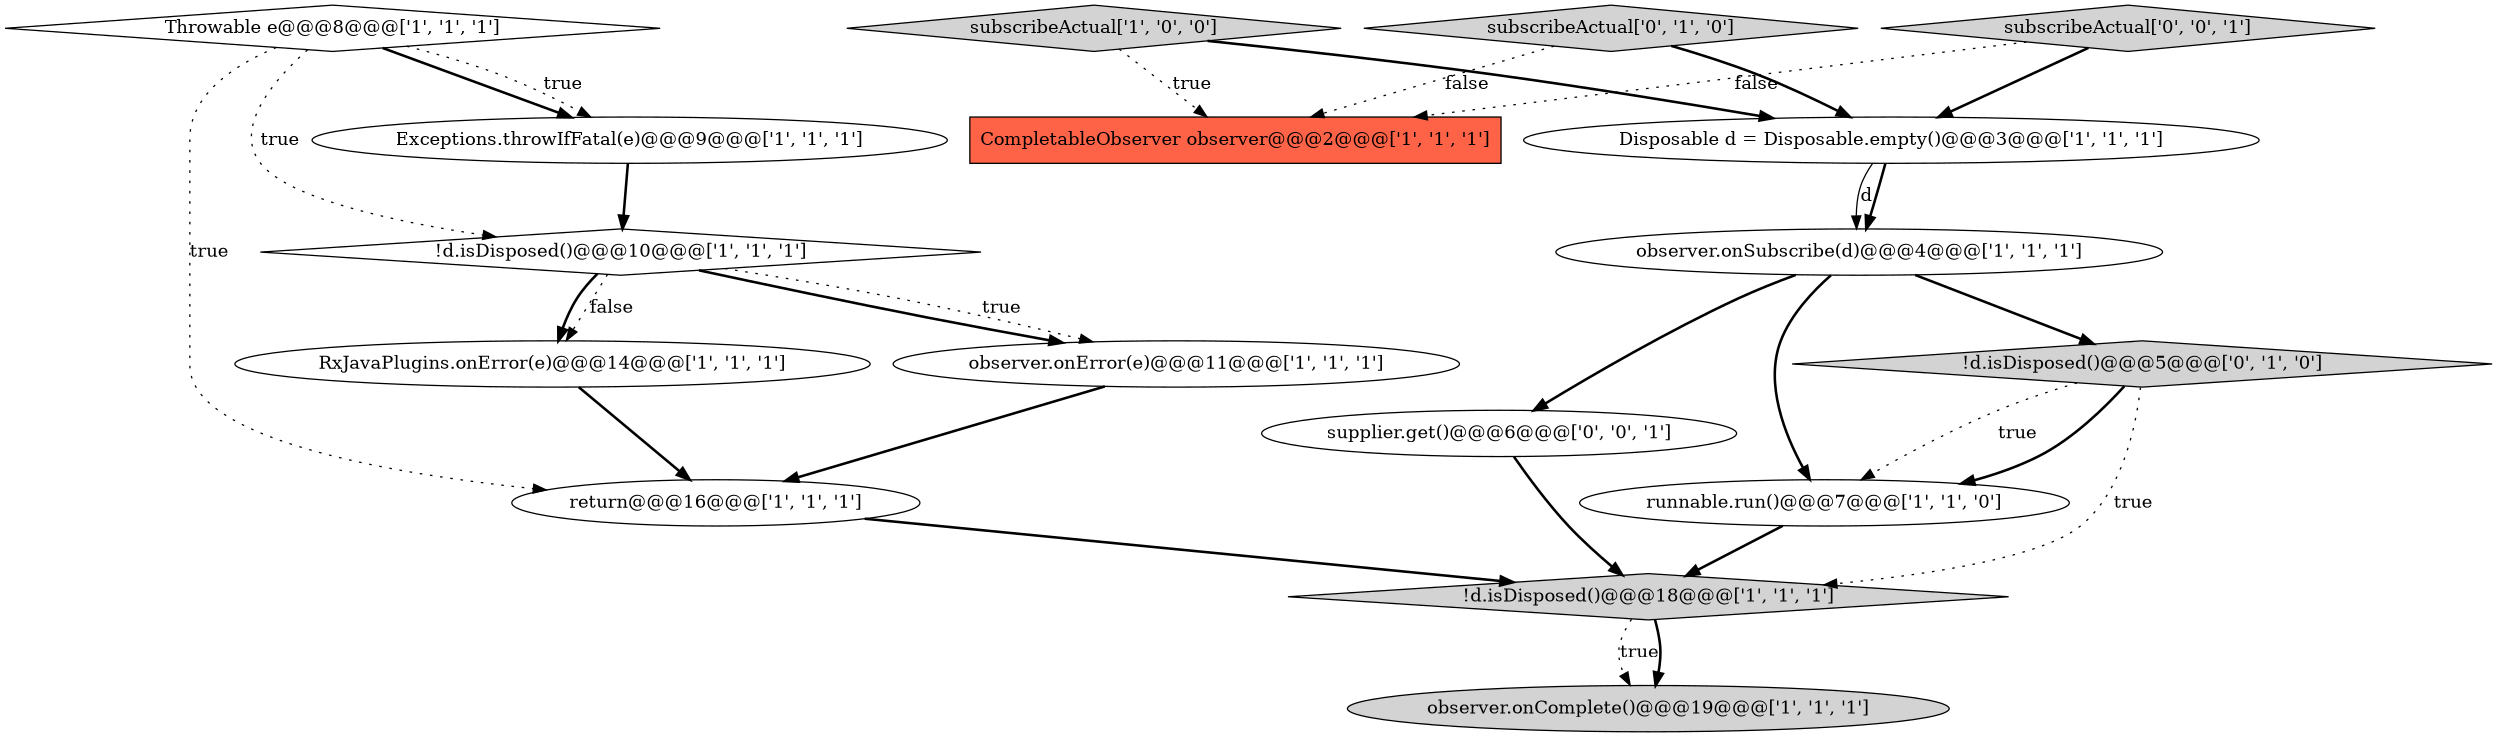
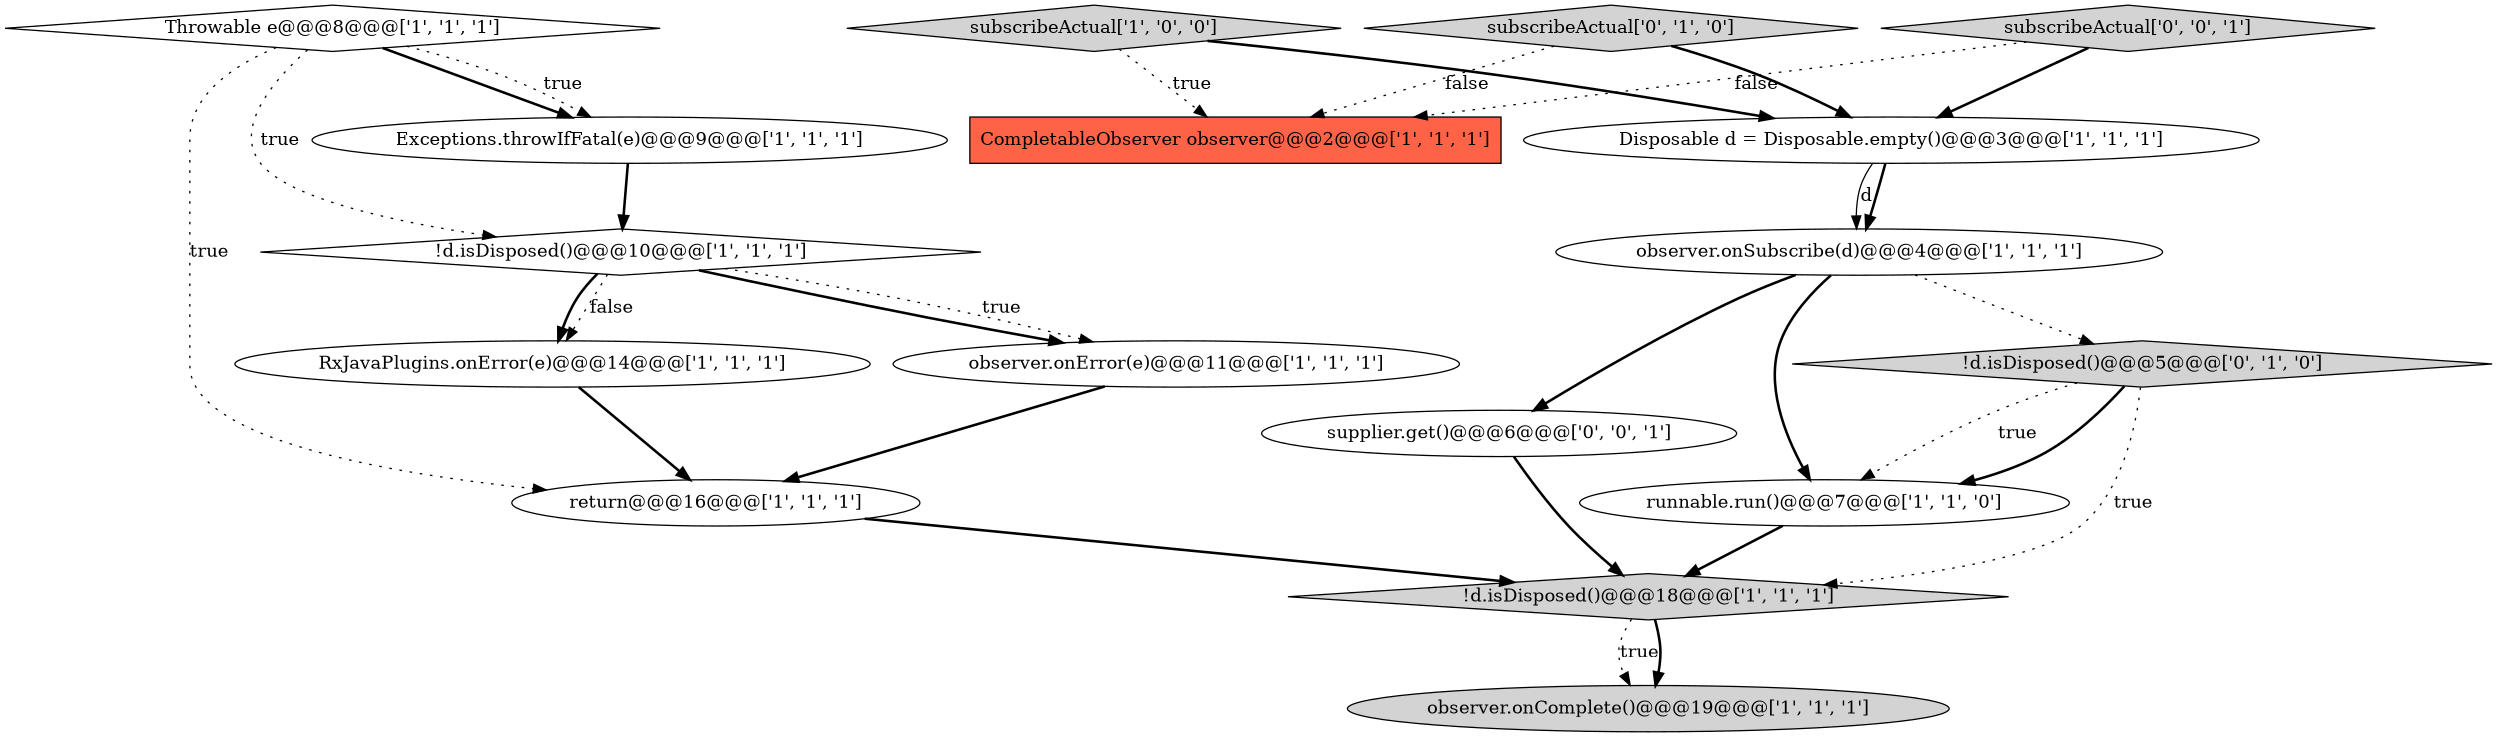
edge "observer.onSubscribe(d)@@@4@@@['1', '1', '1']" -> "!d.isDisposed()@@@5@@@['0', '1', '0']": style bold -> dotted
